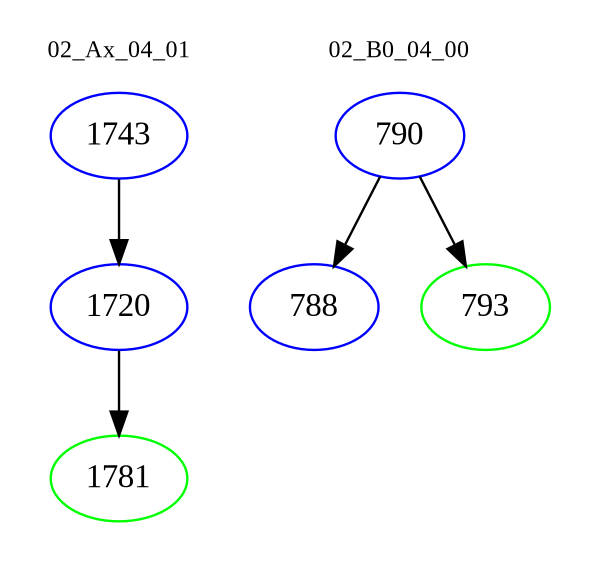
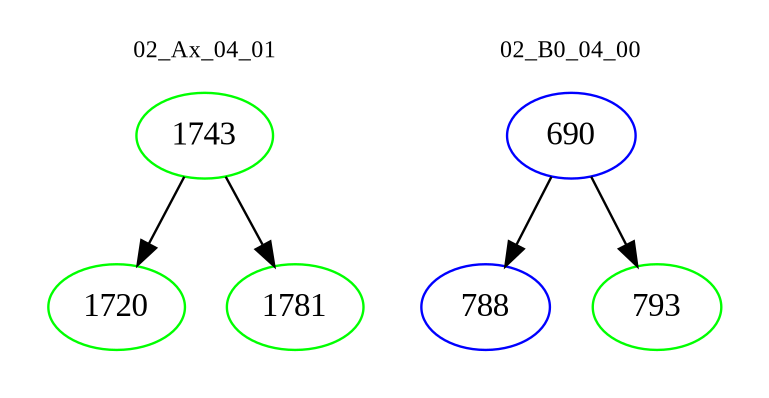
node "1743": color blue -> green
node "790": label "790" -> "690"
node "1720": color blue -> green
edge "1720" -> "1781": now "1743" -> "1781"
